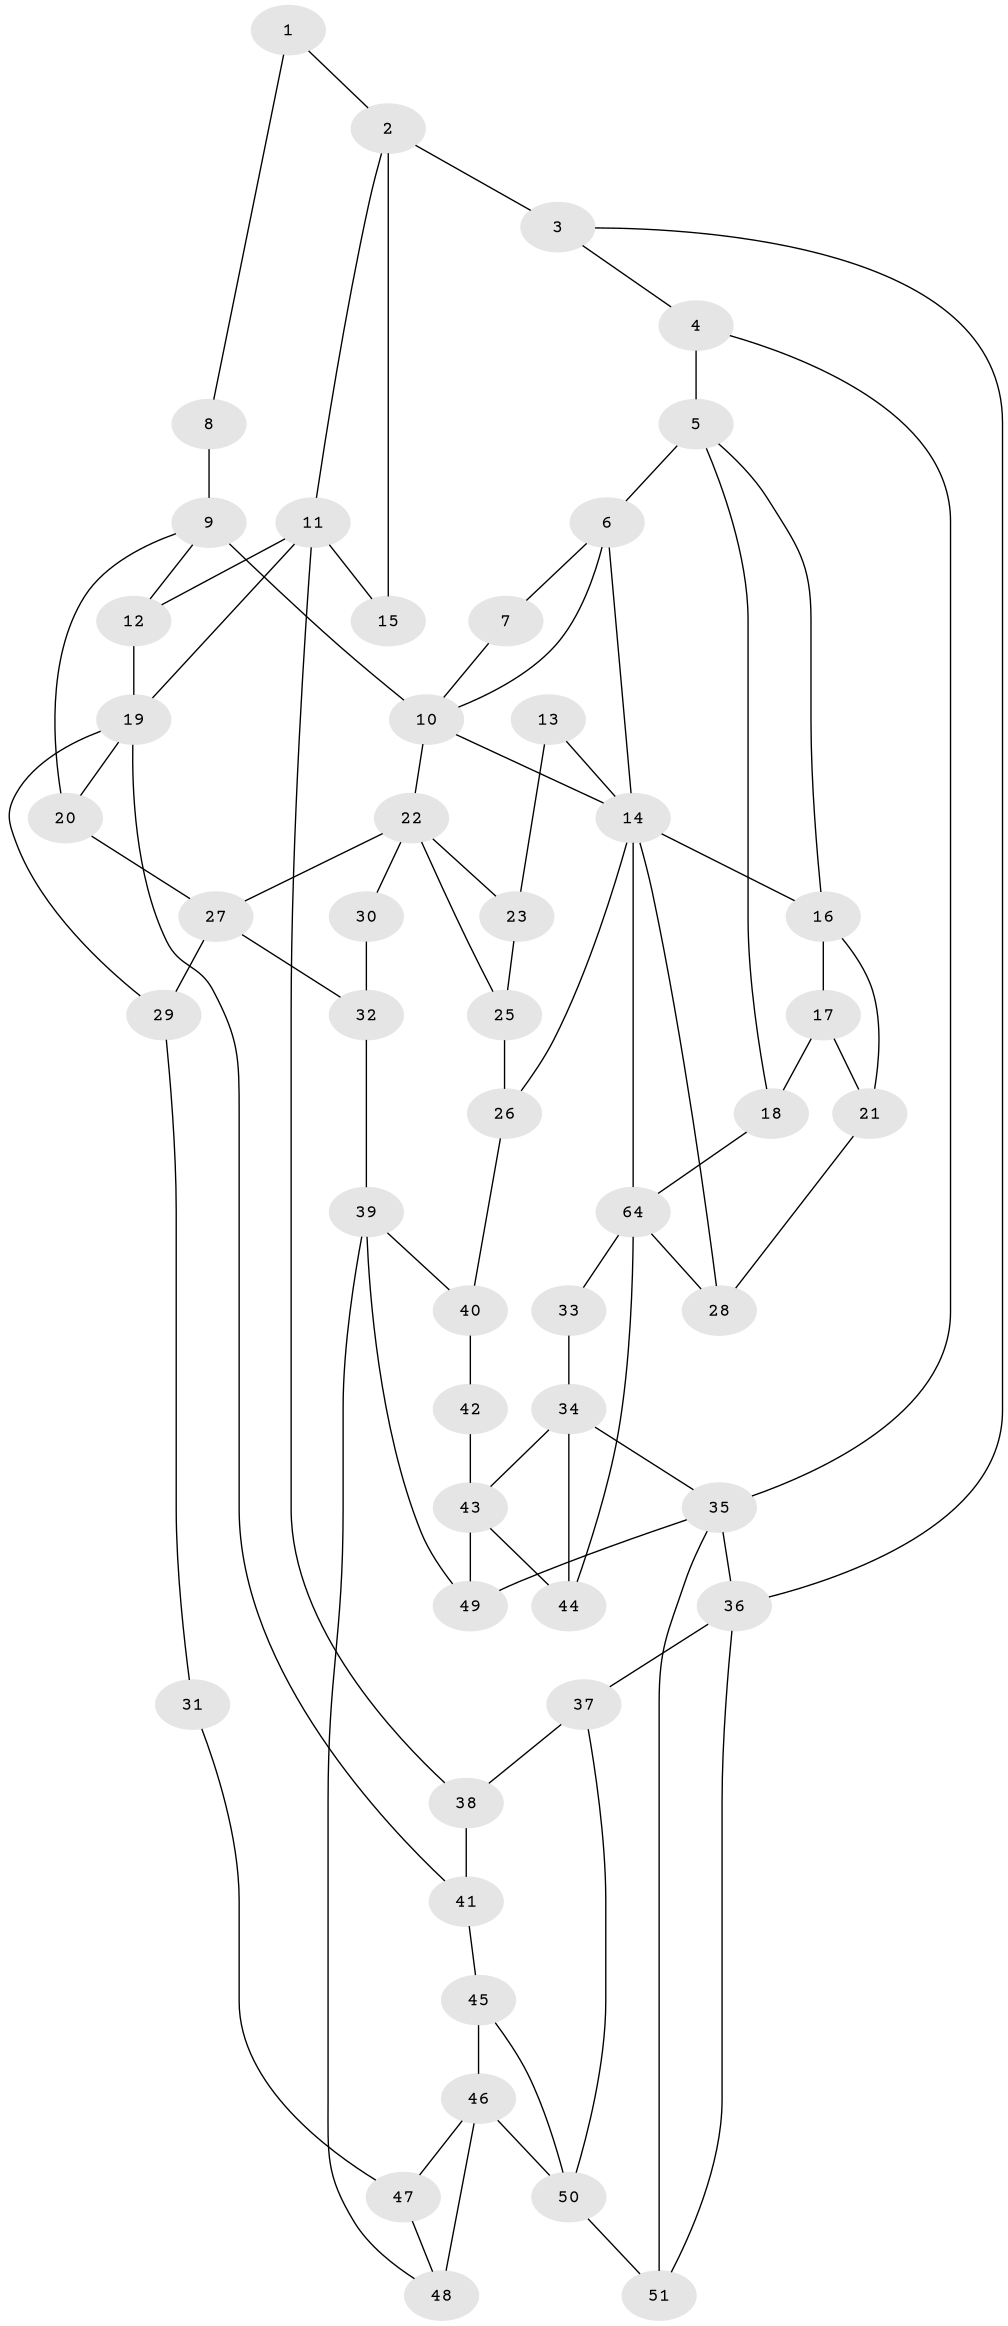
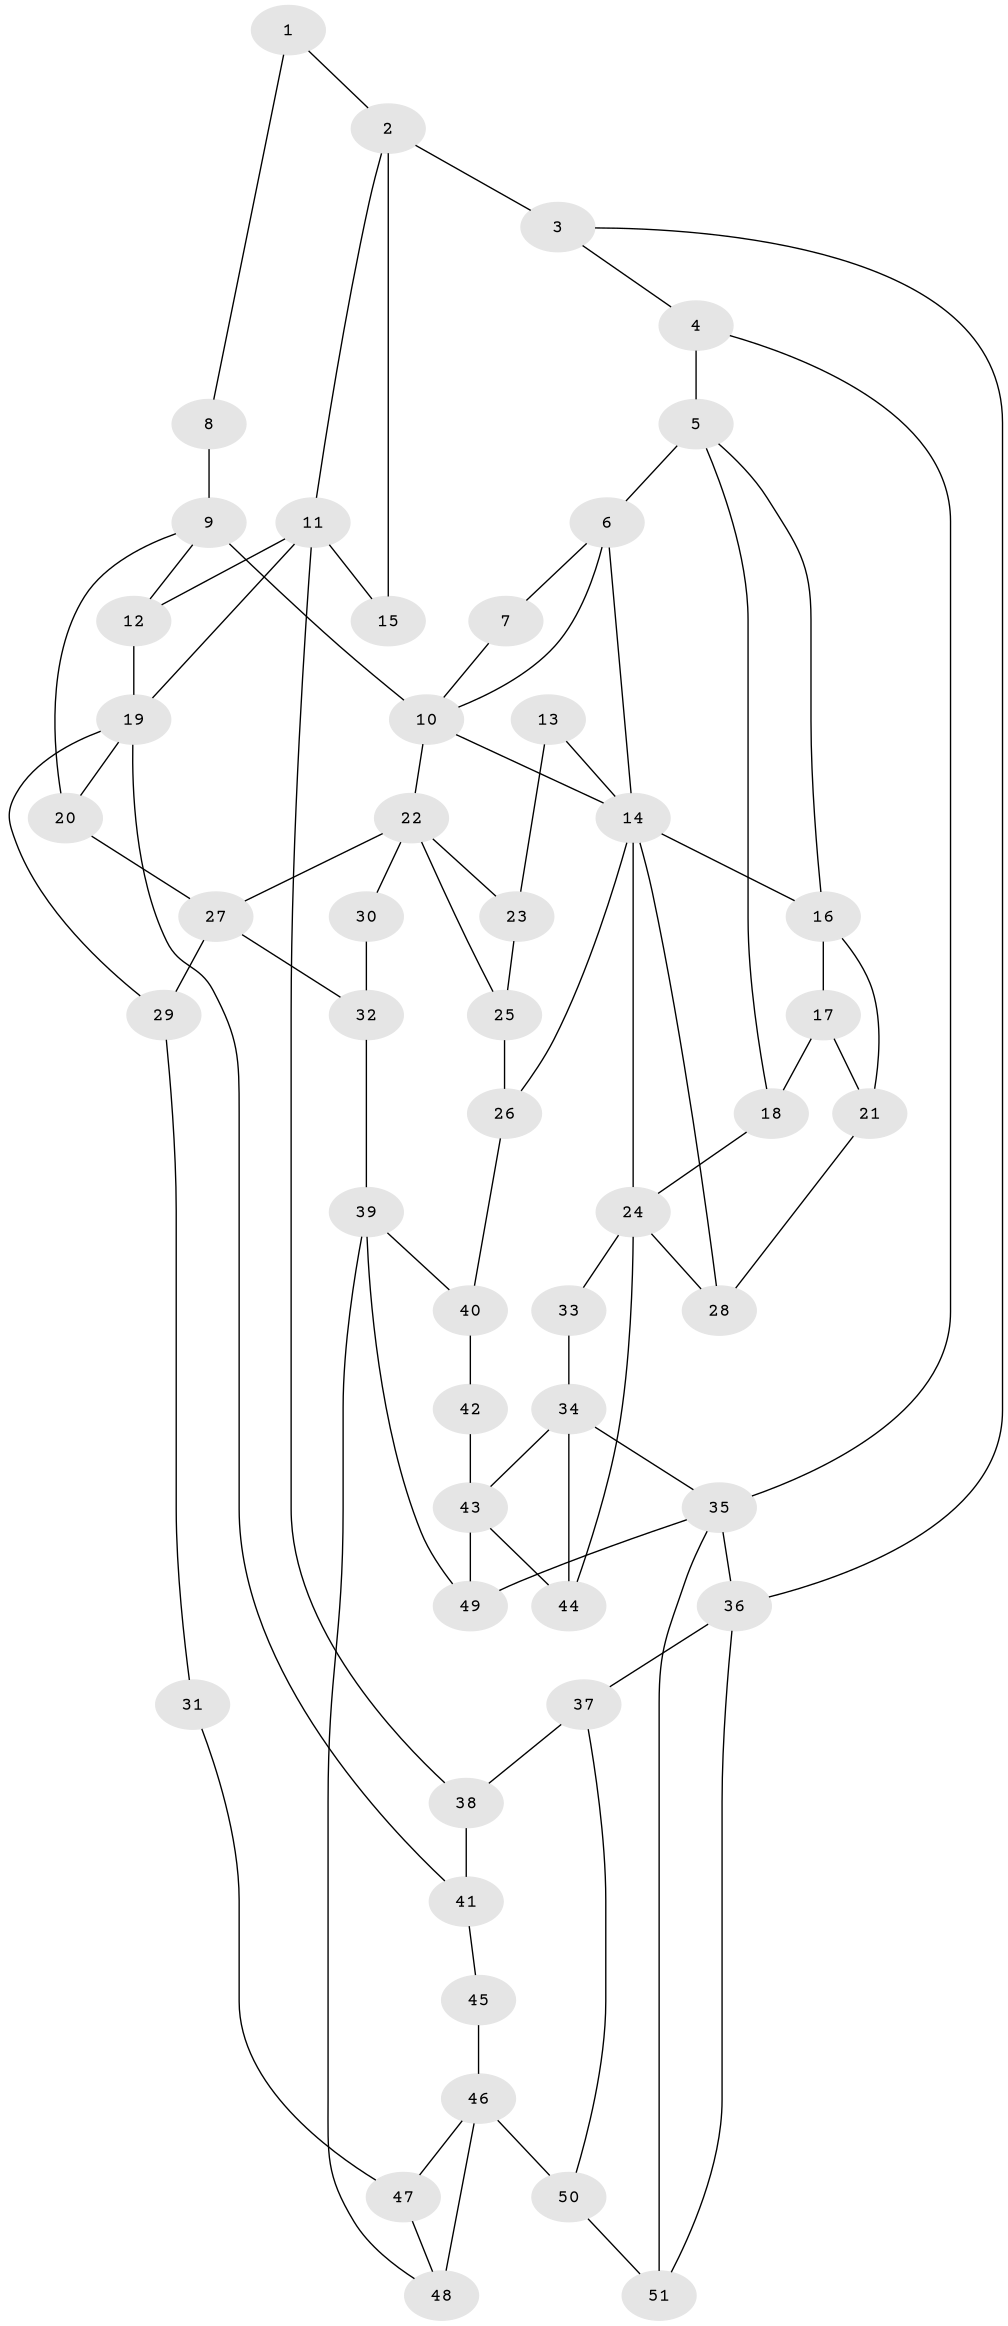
node "64": label "64" -> "24"
edge "45" -- "50": removed
